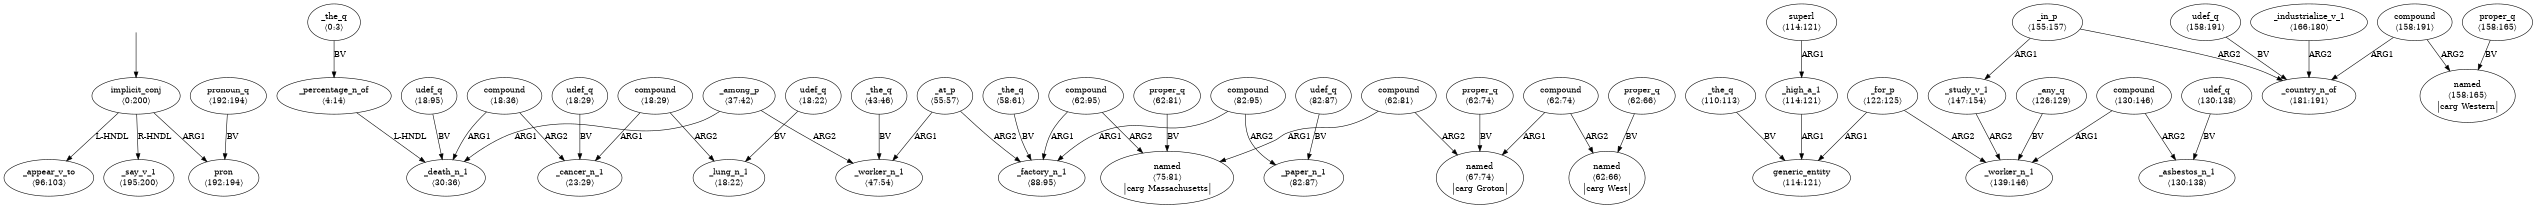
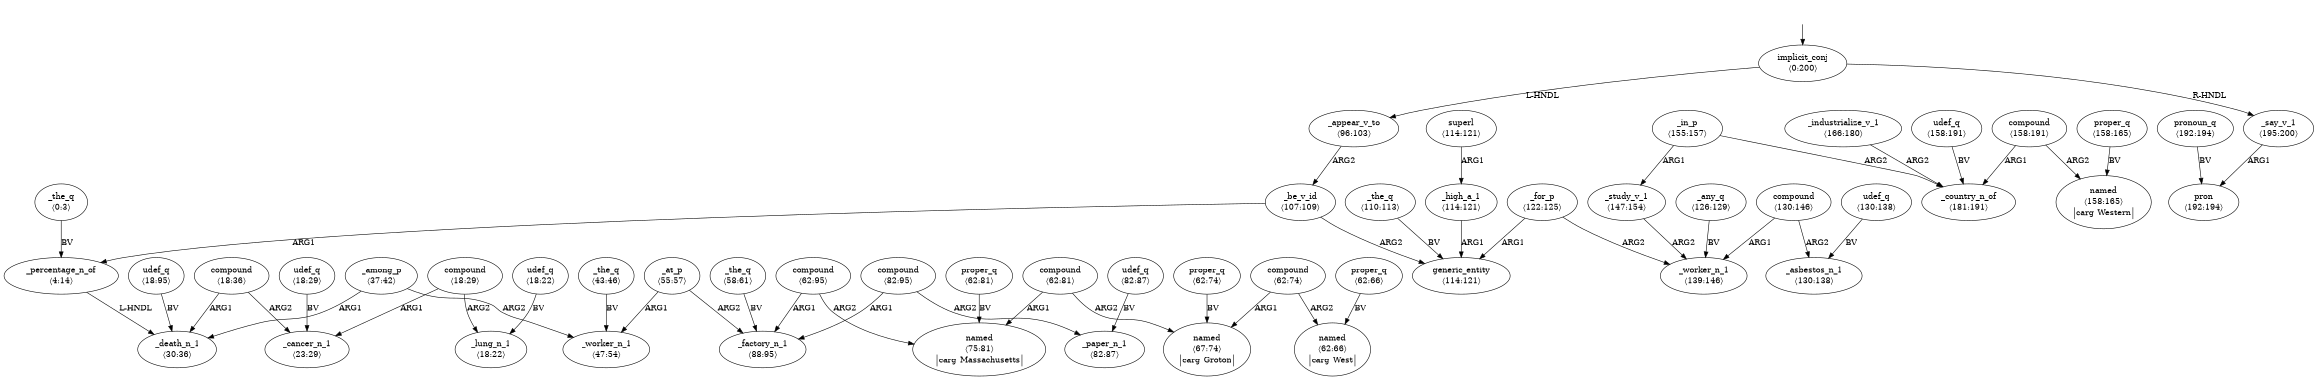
edge "implicit_conj" -> "pron": now "_say_v_1" -> "pron"
node "_be_v_id": added
